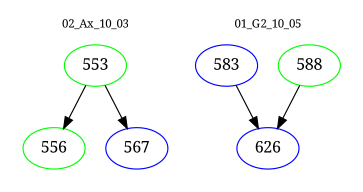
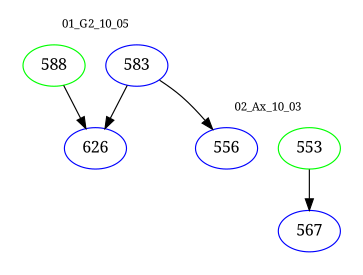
edge "553" -> "556": now "583" -> "556"
node "556": color green -> blue
